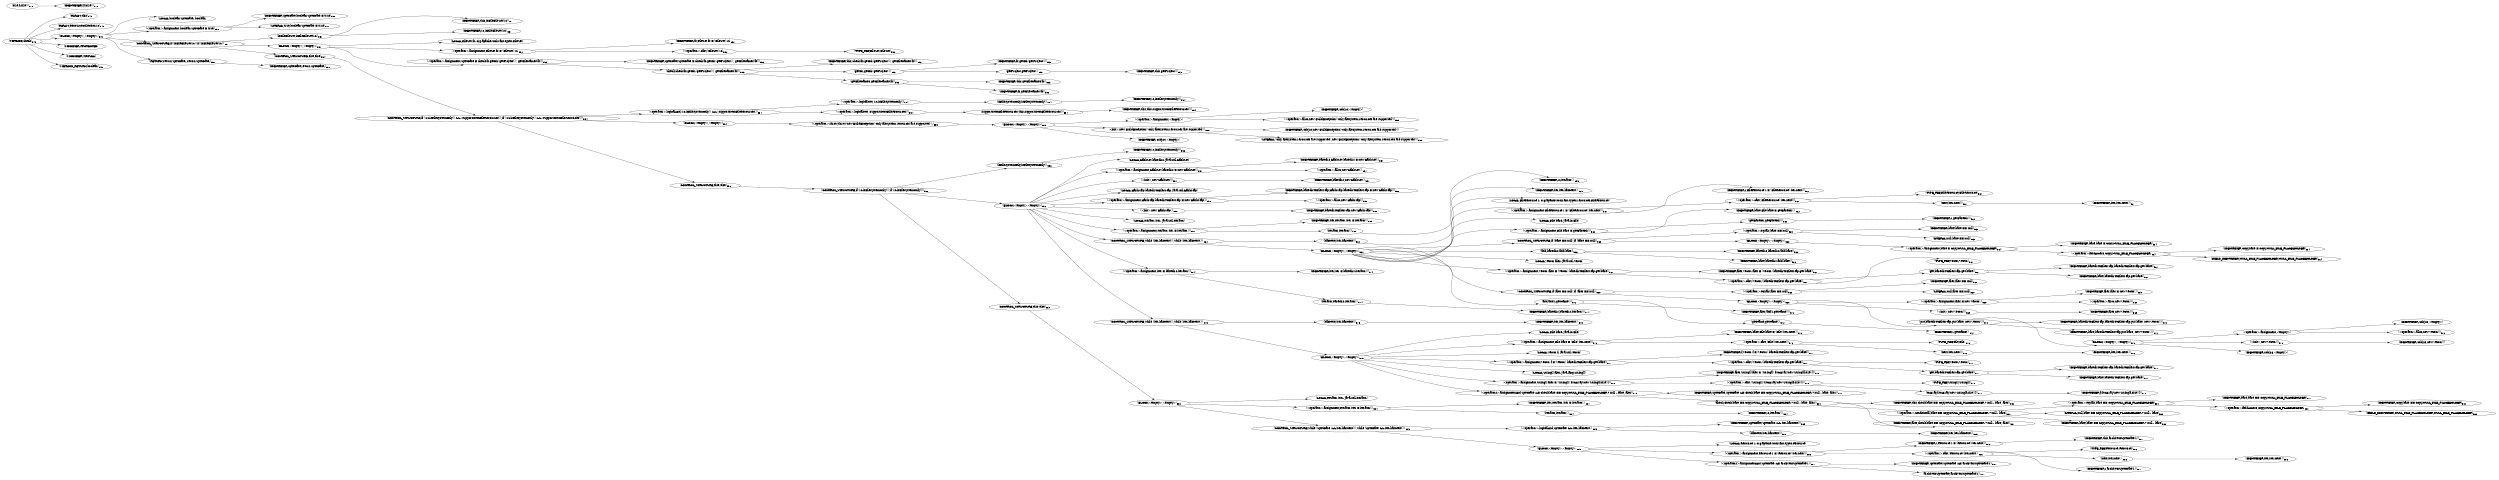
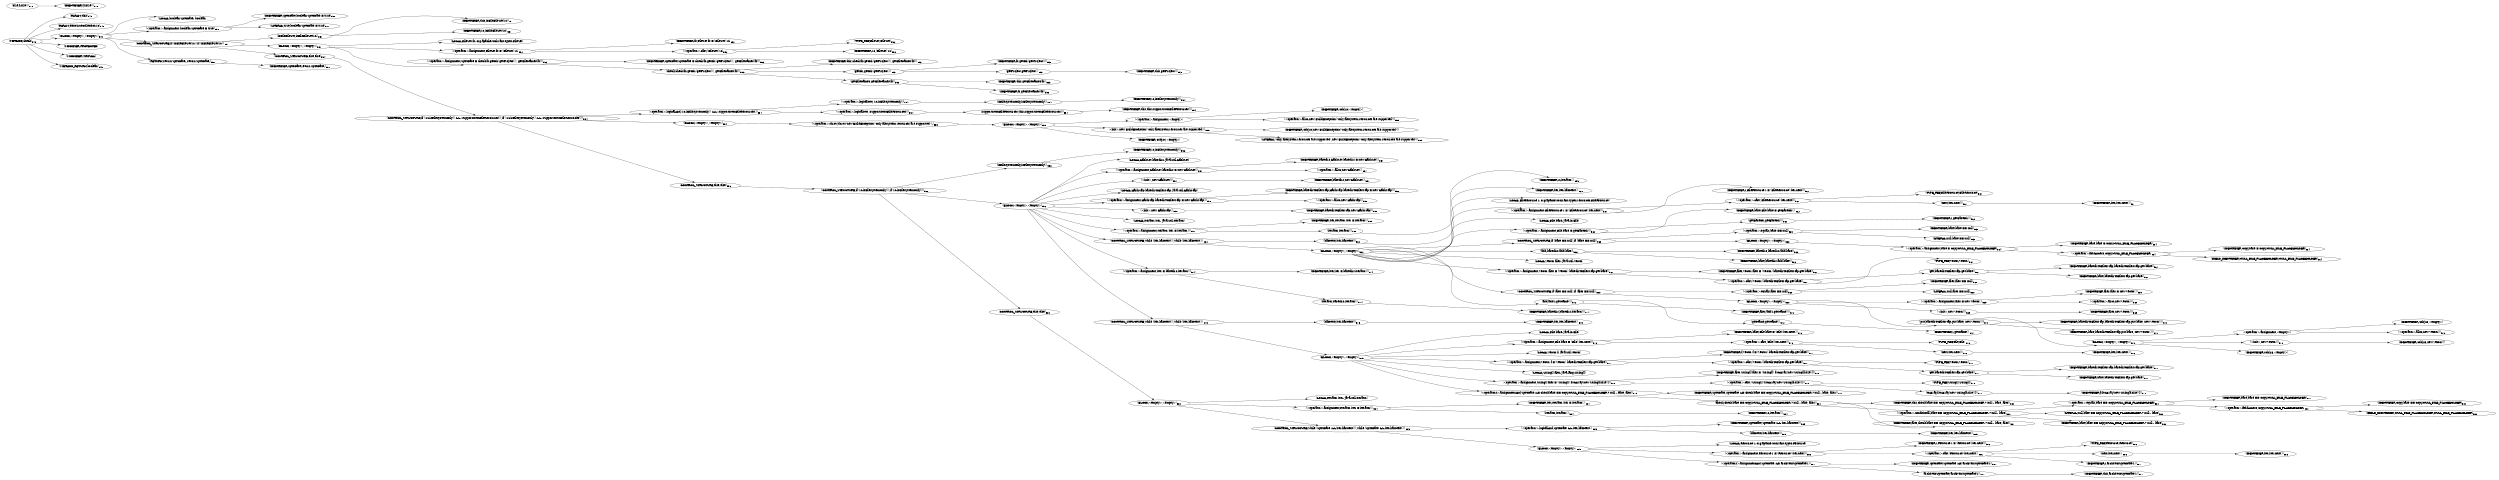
node "(IDENTIFIER,rc,(FileSet) rc)": added
edge "(IDENTIFIER,r,Resource r = (Resource) iter.next())" -> "(IDENTIFIER,this,archiveIsUpToDate(r))": now "(archiveIsUpToDate,archiveIsUpToDate(r))" -> "(IDENTIFIER,this,archiveIsUpToDate(r))"
